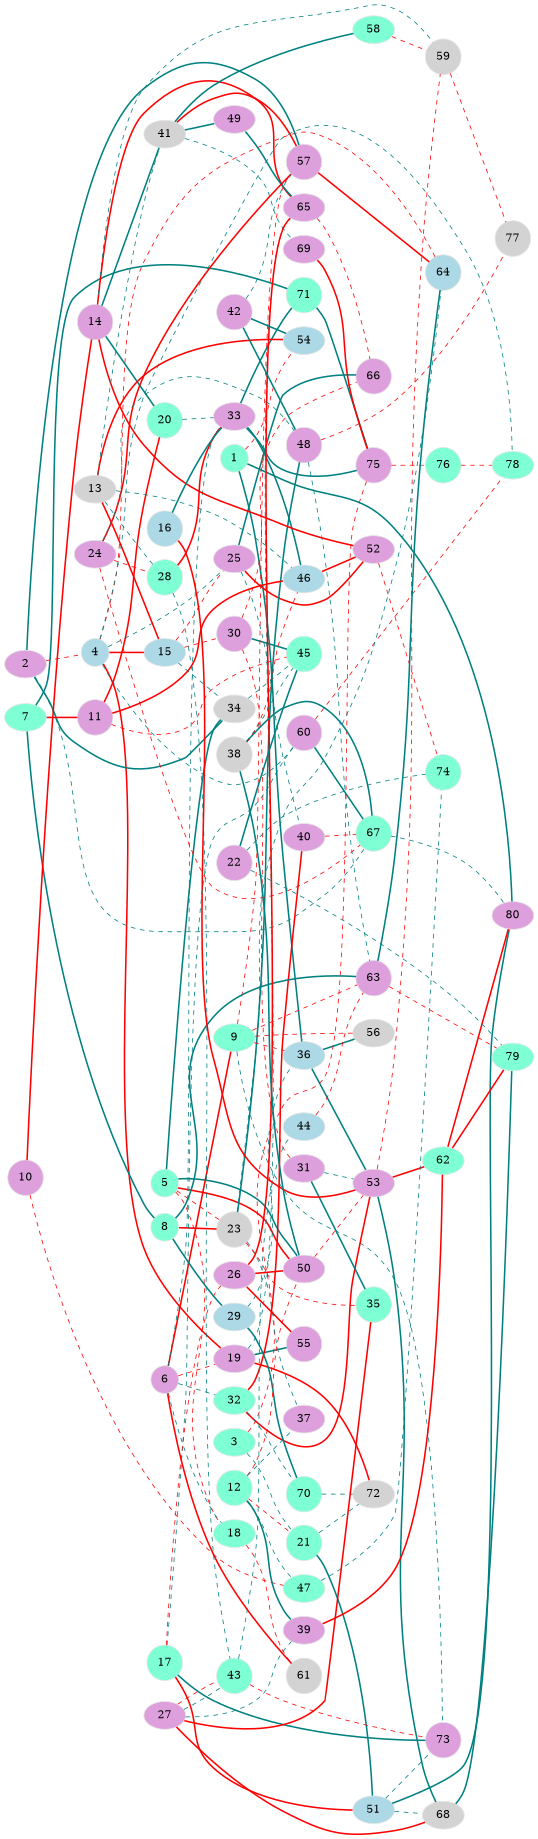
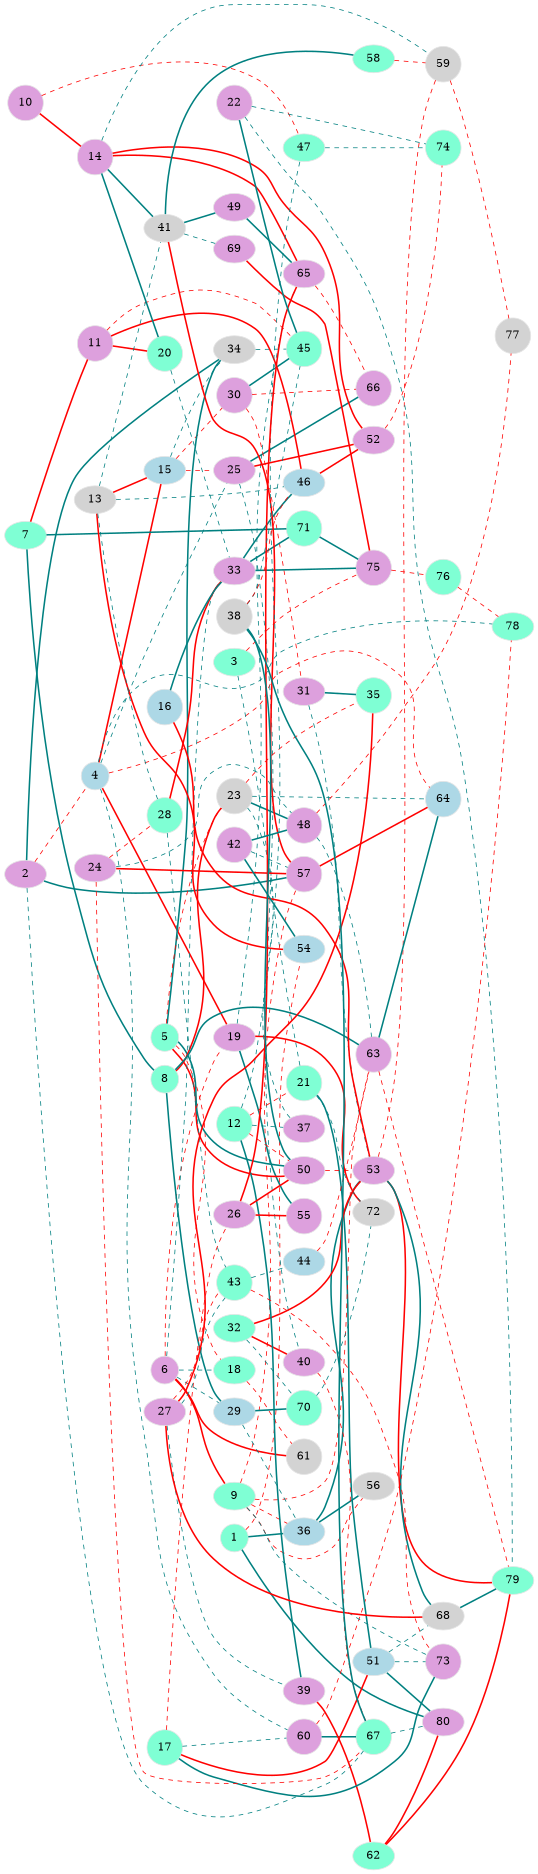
edge "62" -- "53": now "79" -- "53"
edge "6" -- "32": now "6" -- "29"
